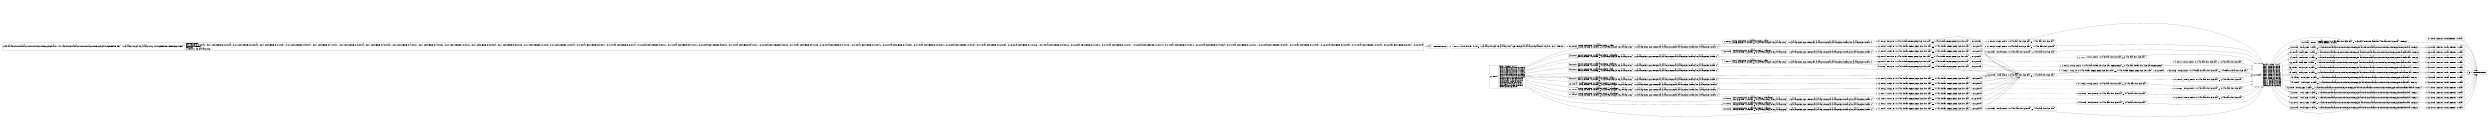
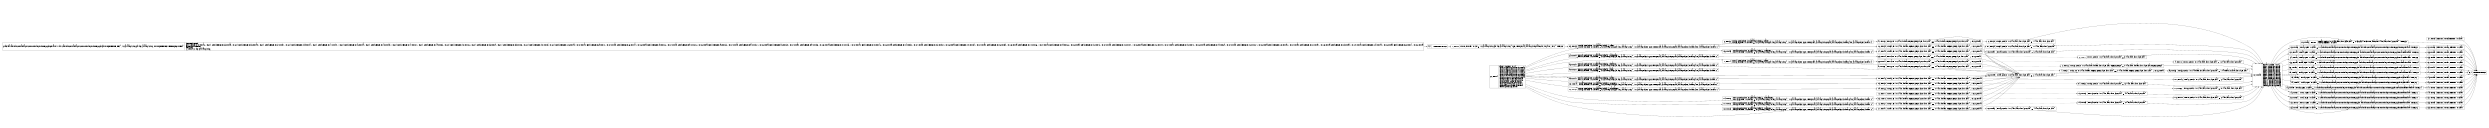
node "111: 0x006b": removed
